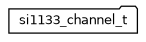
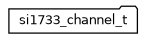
node "si1133_channel_t": label "si1133_channel_t" -> "si1733_channel_t"
